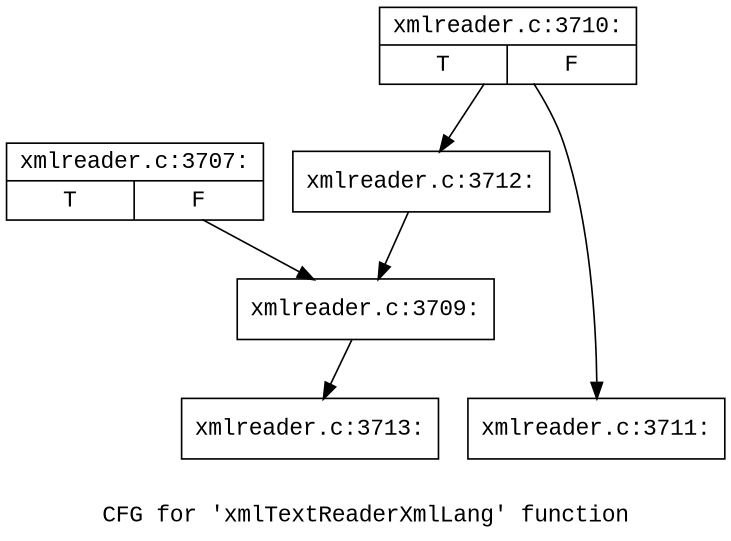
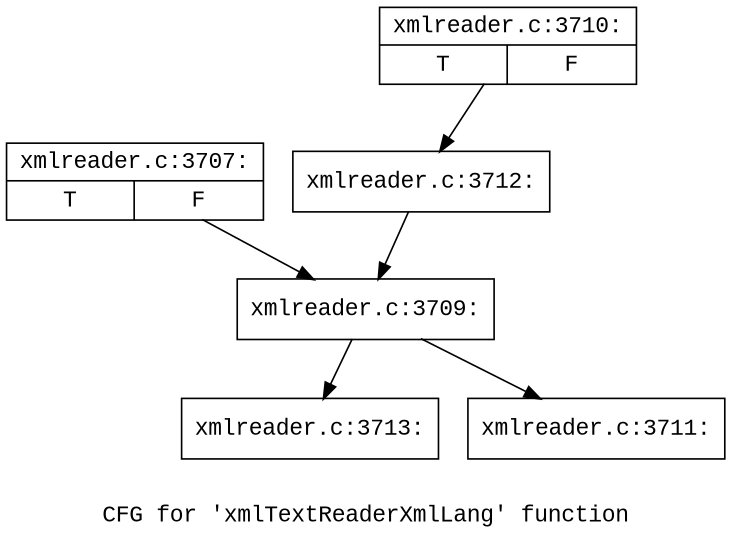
edge "xmlreader.c:3710:" -> "xmlreader.c:3711:": now "xmlreader.c:3709:" -> "xmlreader.c:3711:"
